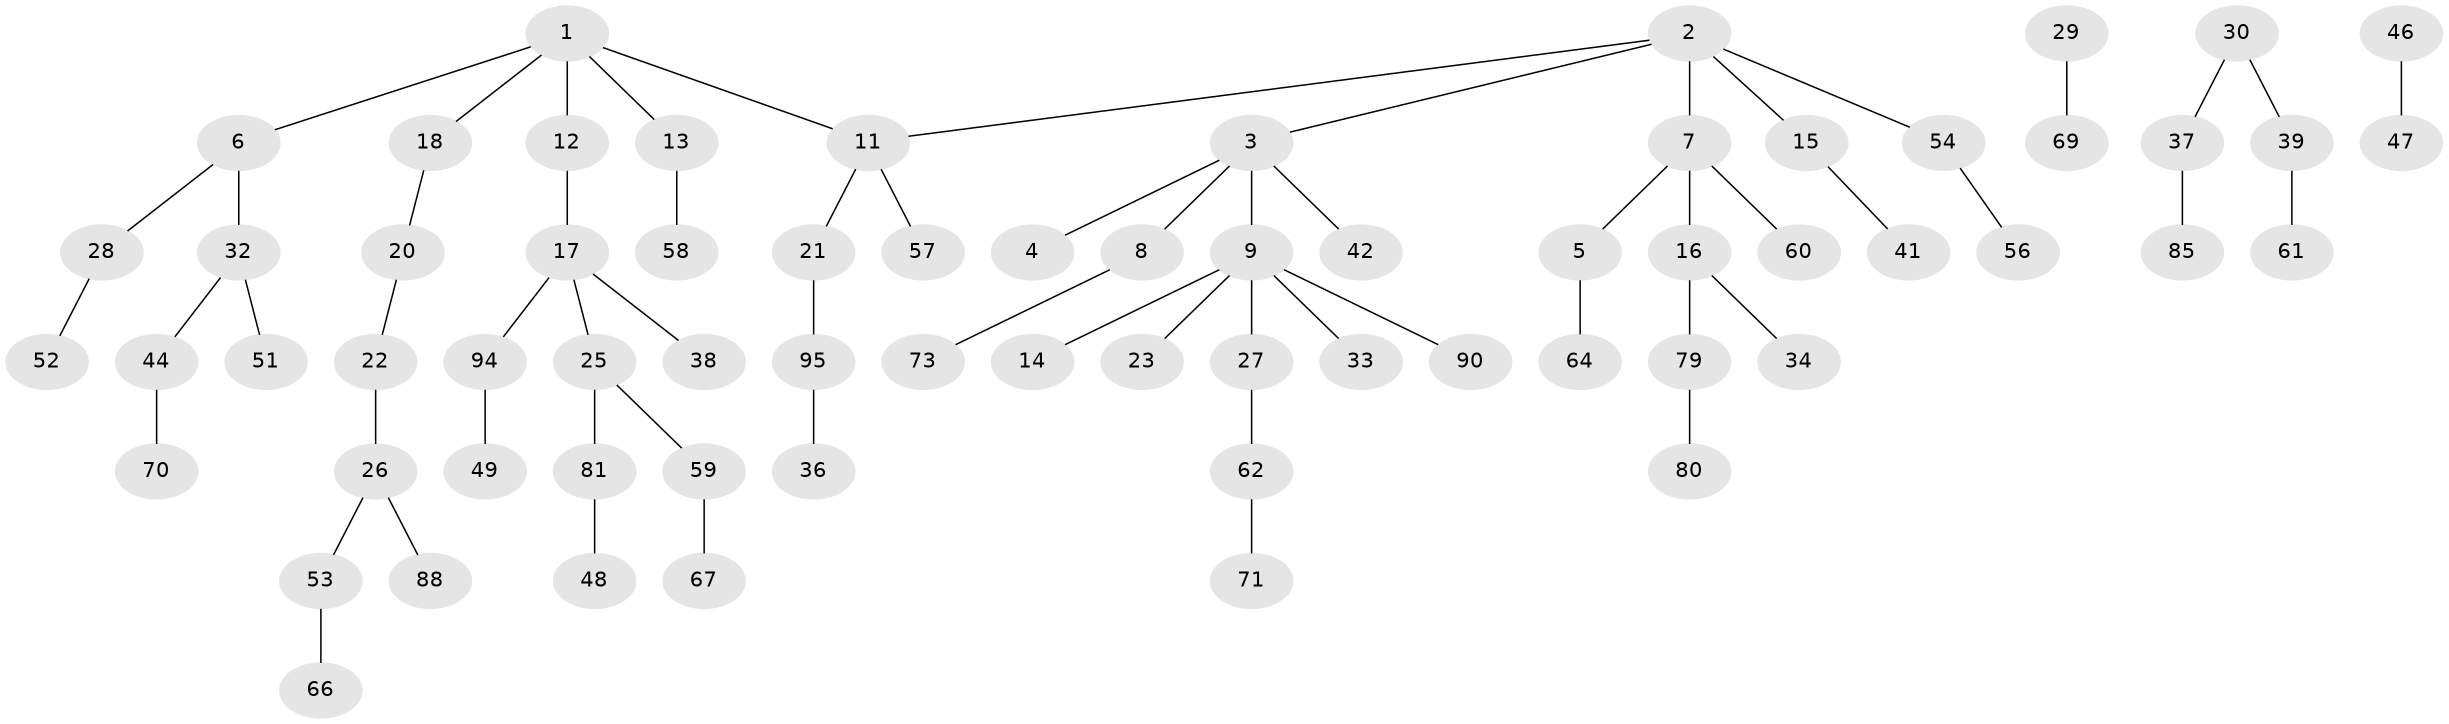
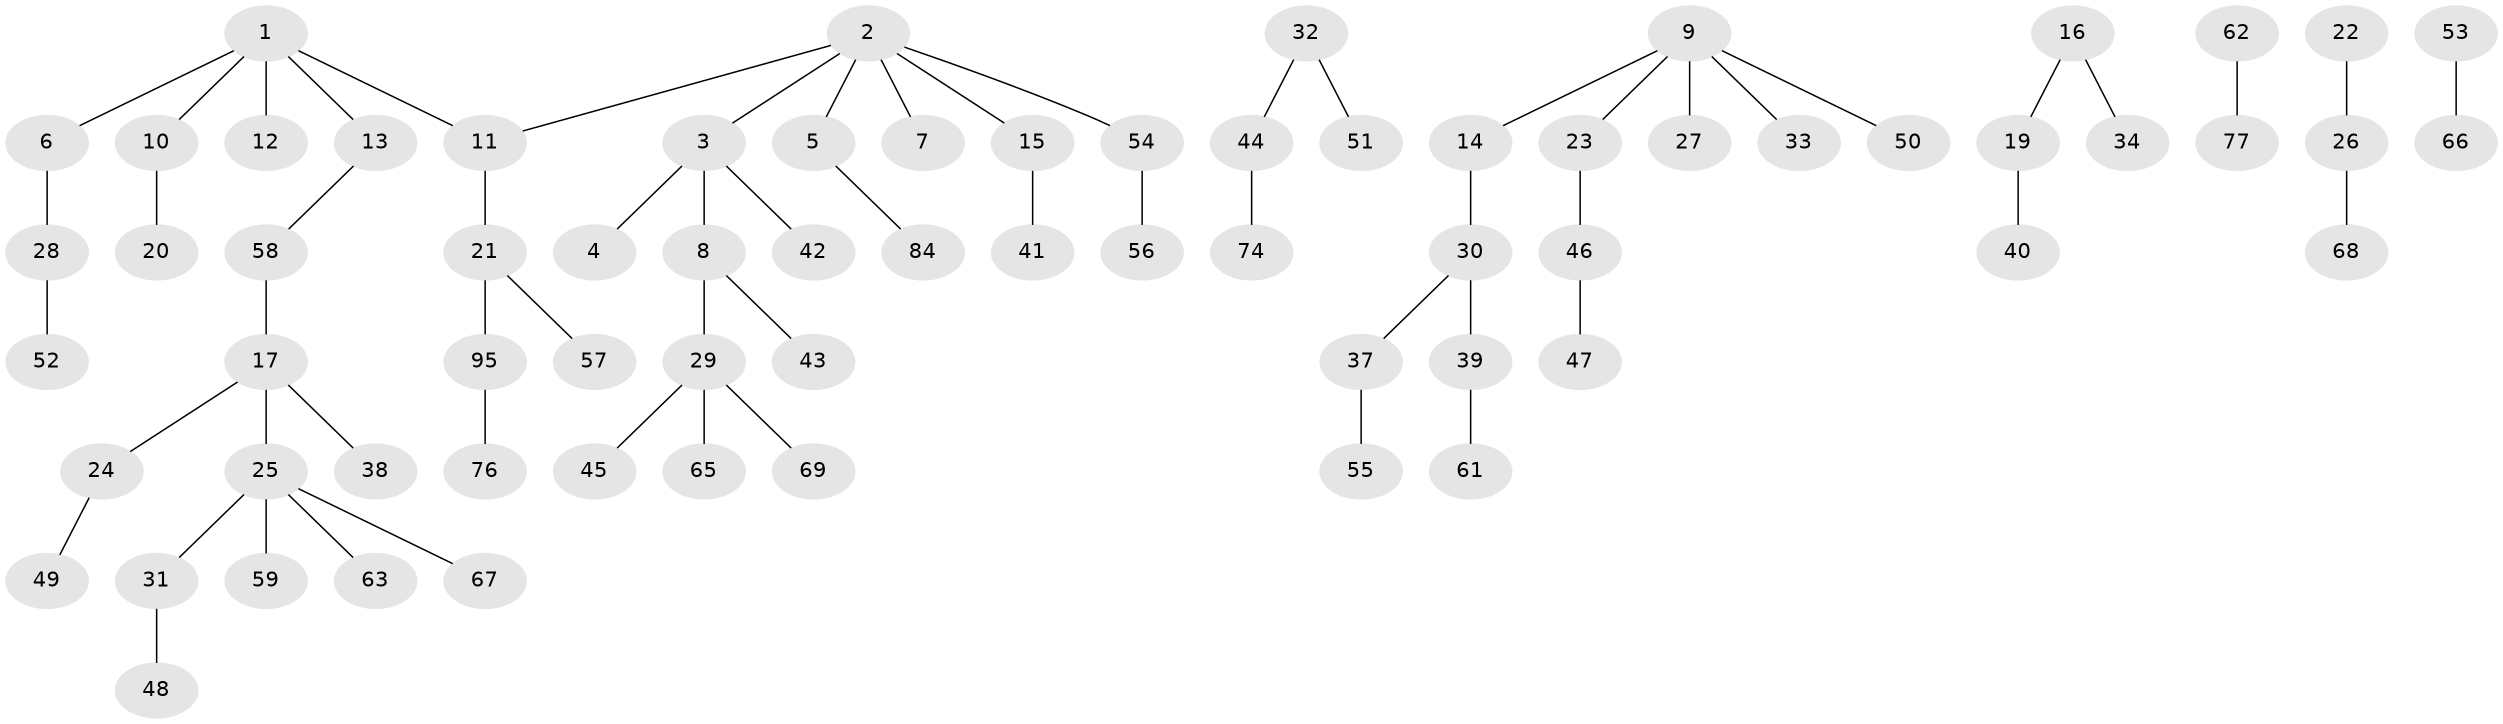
node "18": label "18" -> "10"
edge "6" -- "32": removed
edge "12" -- "17": now "58" -- "17"
edge "11" -- "57": now "21" -- "57"
edge "3" -- "9": removed
edge "14" -- "30": added
edge "23" -- "46": added
edge "7" -- "5": now "2" -- "5"
edge "7" -- "16": removed
node "60": removed
node "85": label "85" -> "55"
edge "20" -- "22": removed
edge "8" -- "29": added
node "94": label "94" -> "24"
node "73": label "73" -> "43"
node "90": label "90" -> "50"
node "64": label "64" -> "84"
node "79": label "79" -> "19"
edge "27" -- "62": removed
node "70": label "70" -> "74"
node "81": label "81" -> "31"
node "45": added
node "65": added
node "36": label "36" -> "76"
node "80": label "80" -> "40"
edge "26" -- "53": removed
edge "59" -- "67": now "25" -- "67"
node "63": added
node "88": label "88" -> "68"
node "71": label "71" -> "77"
